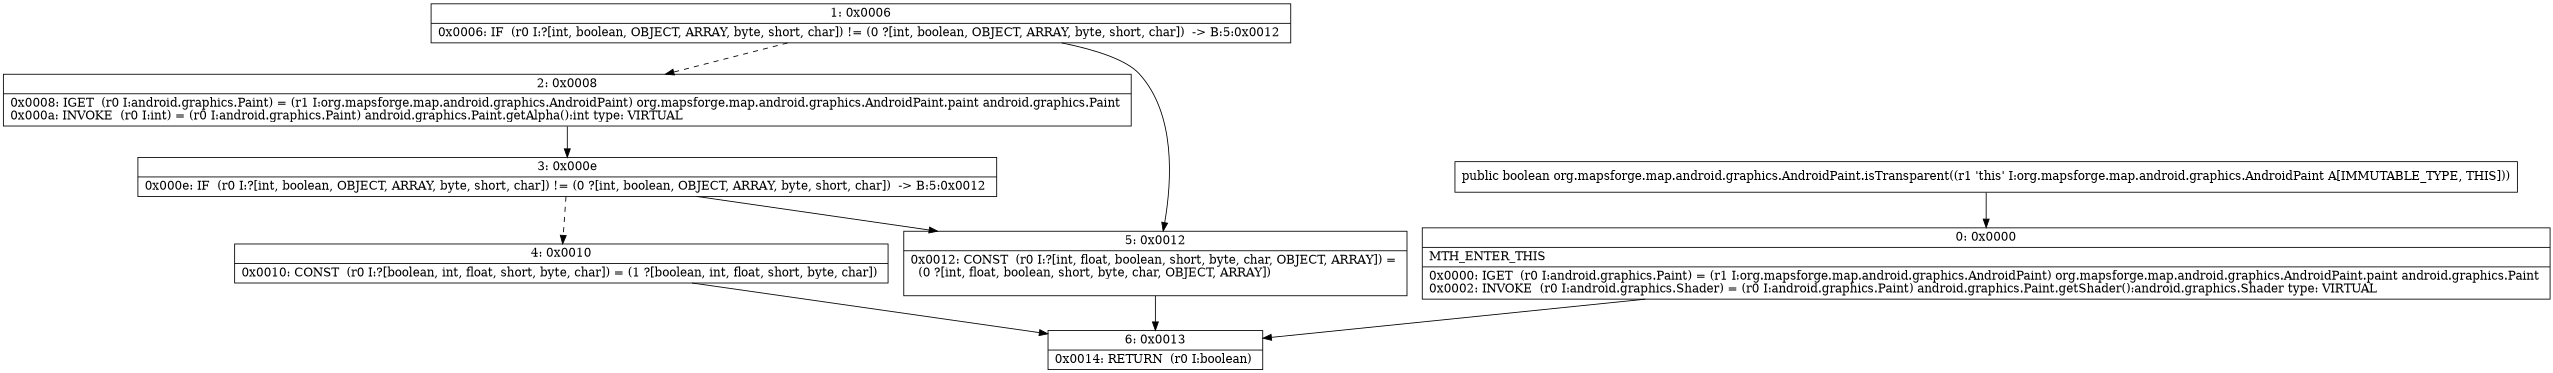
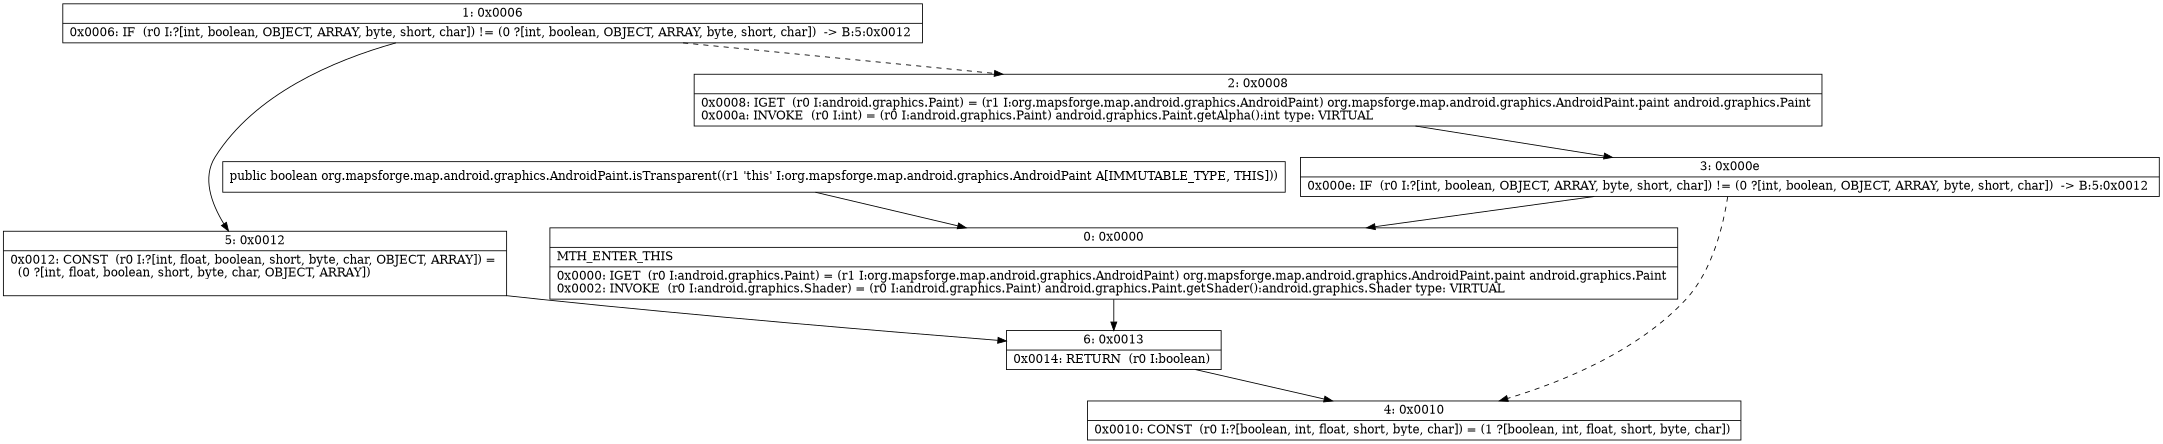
edge "3: 0x000e" -> "5: 0x0012": now "3: 0x000e" -> "0: 0x0000"
edge "4: 0x0010" -> "6: 0x0013": reversed
